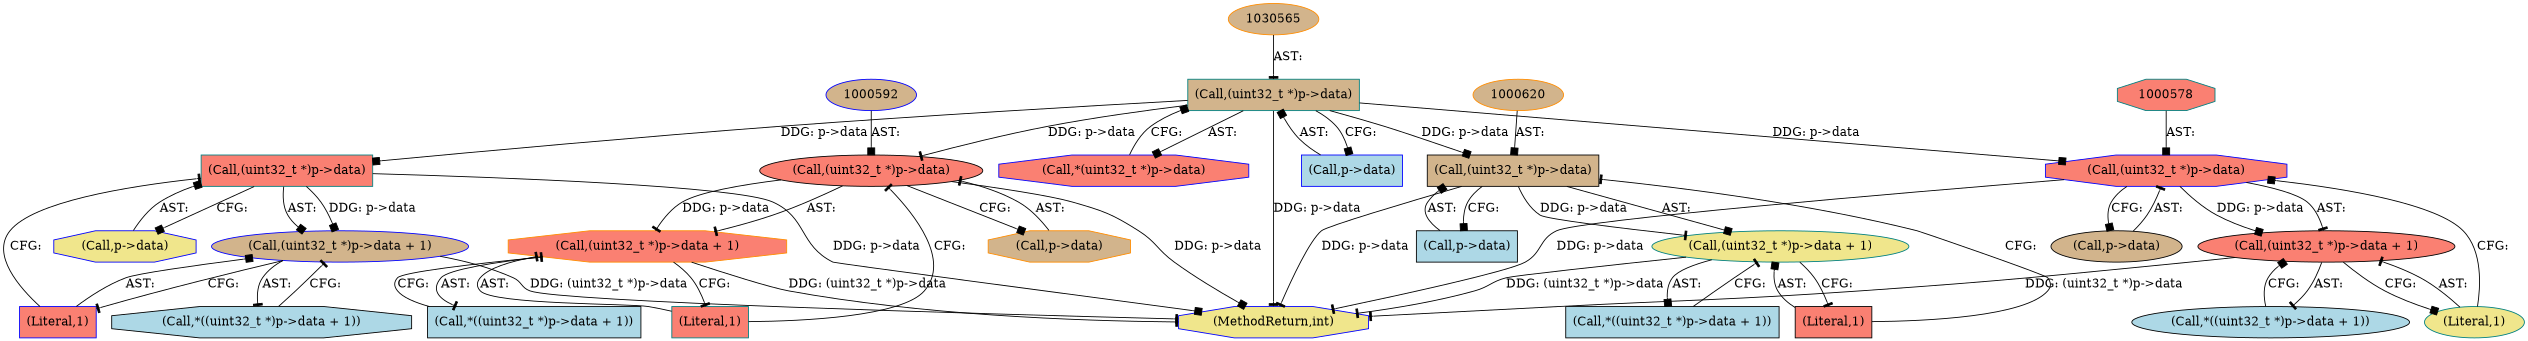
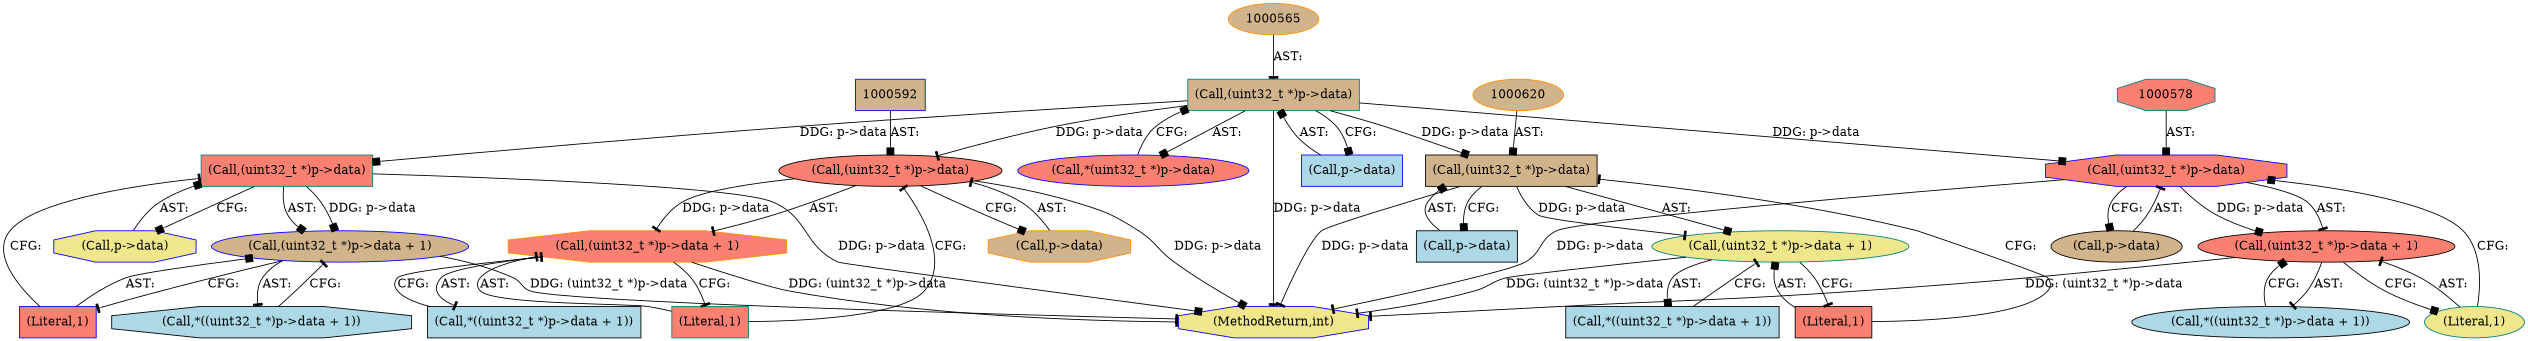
node "1030565": label "1030565" -> "1000565"
node "1000592": shape ellipse -> box
node "(Call,*(uint32_t *)p->data)": shape octagon -> ellipse
